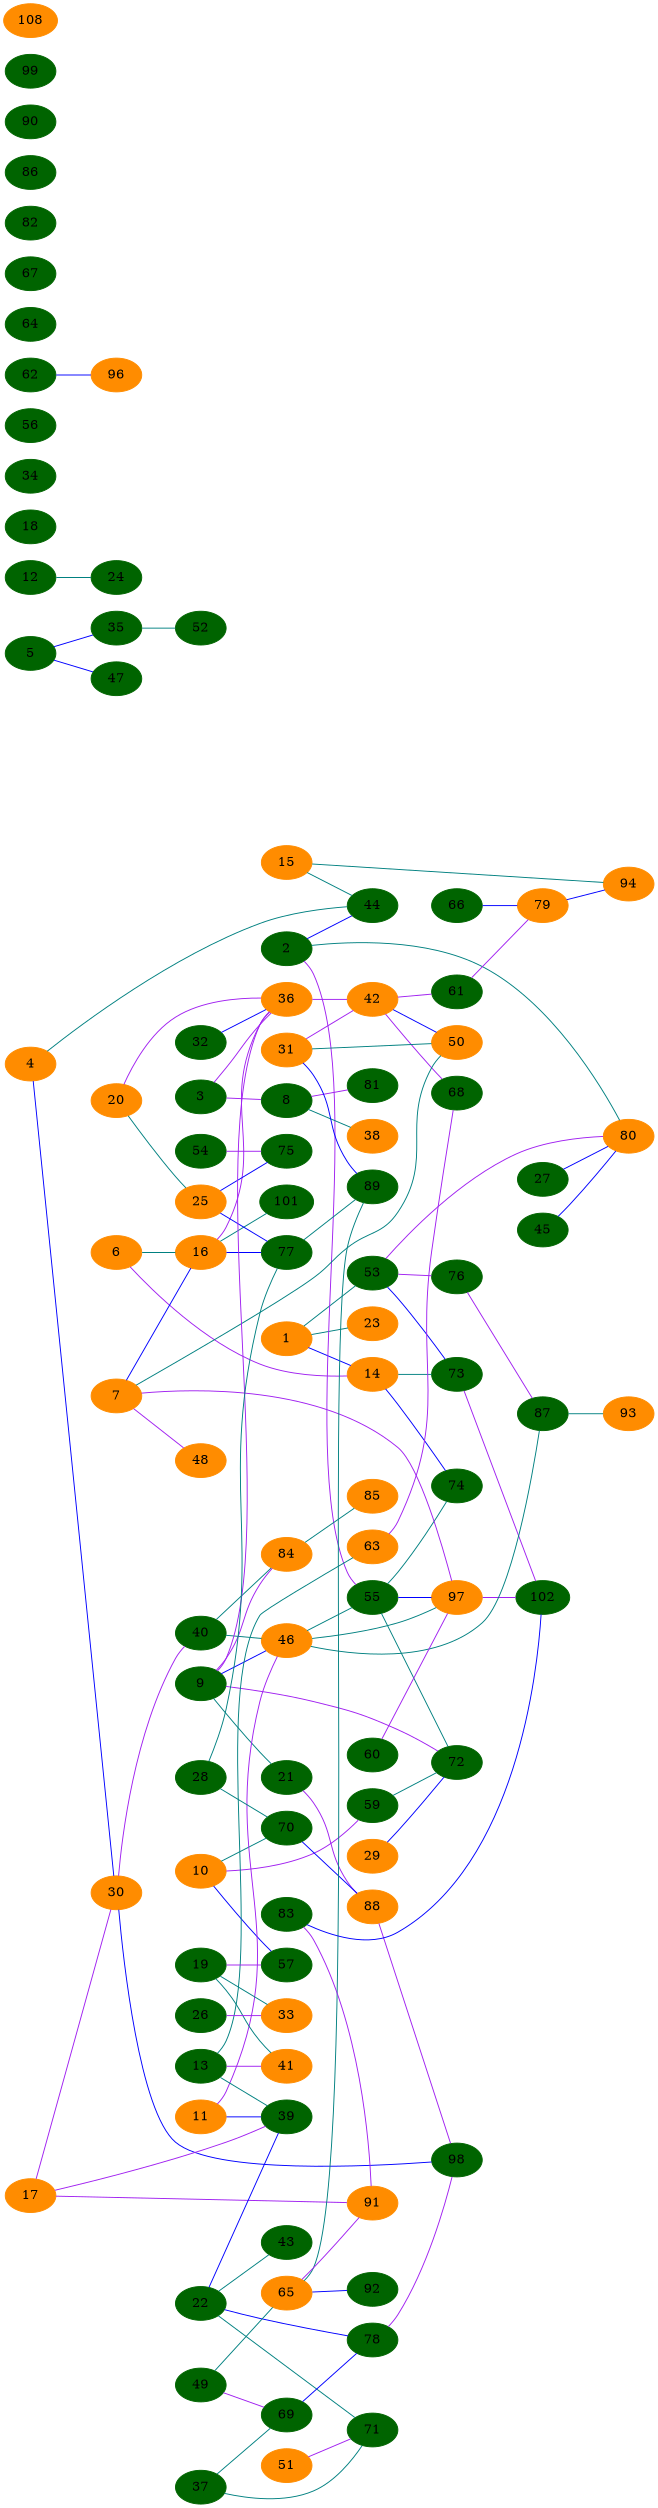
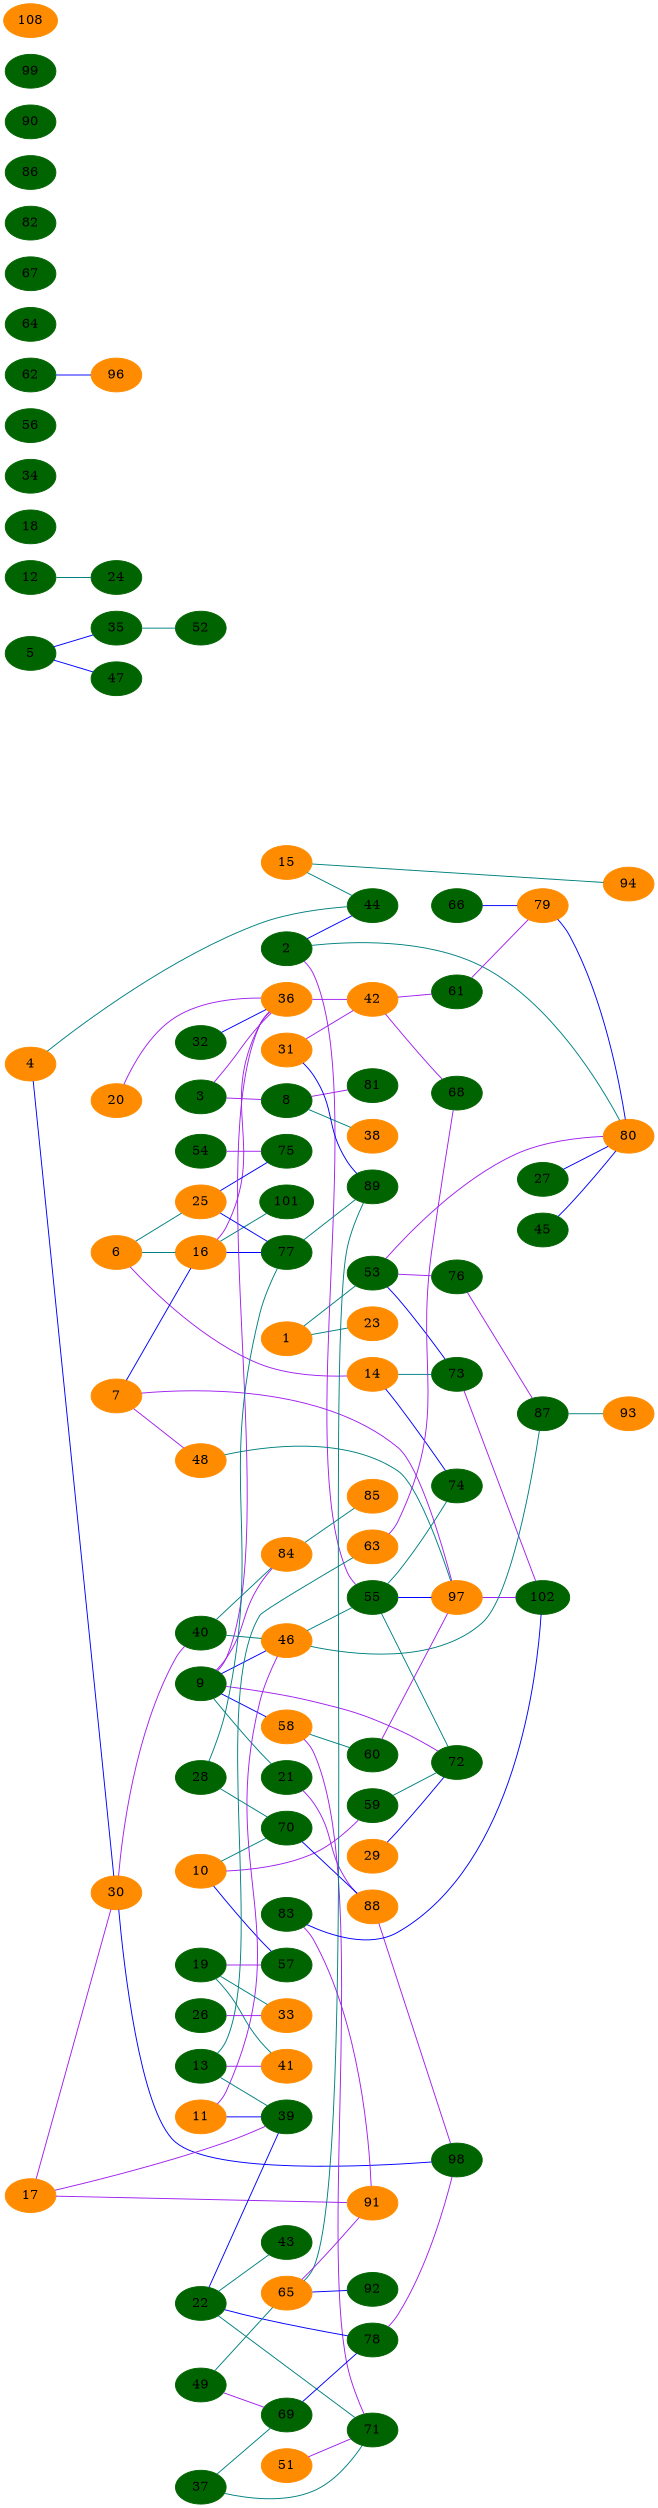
edge "94" -- "79": now "80" -- "79"
node "50": removed
edge "20" -- "25": now "6" -- "25"
edge "1" -- "14": removed
edge "97" -- "46": now "97" -- "48"
node "58": added
